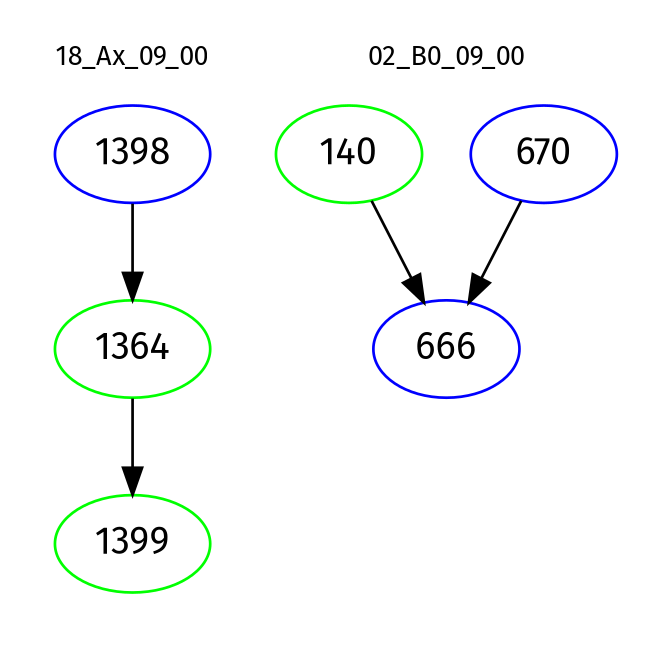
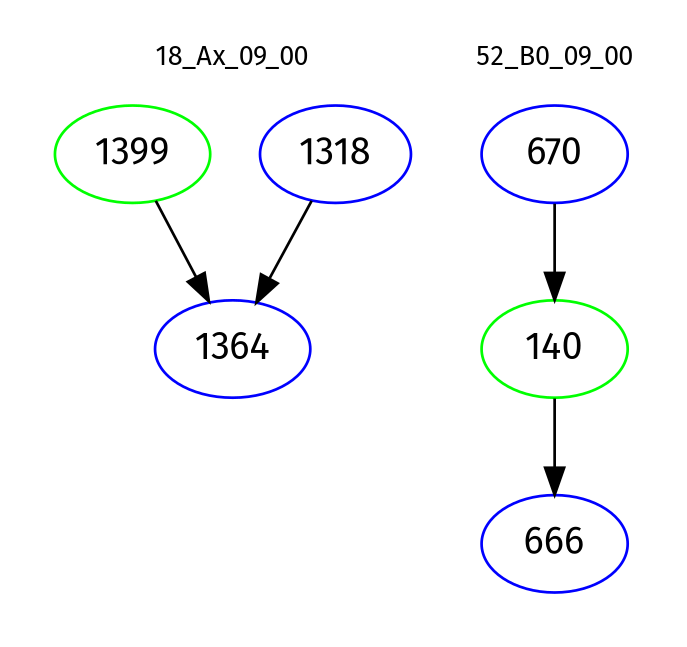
cluster "02_B0_09_00": label "02_B0_09_00" -> "52_B0_09_00"
node "1398": label "1398" -> "1318"
edge "670" -> "666": now "670" -> "140"
node "1364": color green -> blue
edge "1364" -> "1399": reversed
